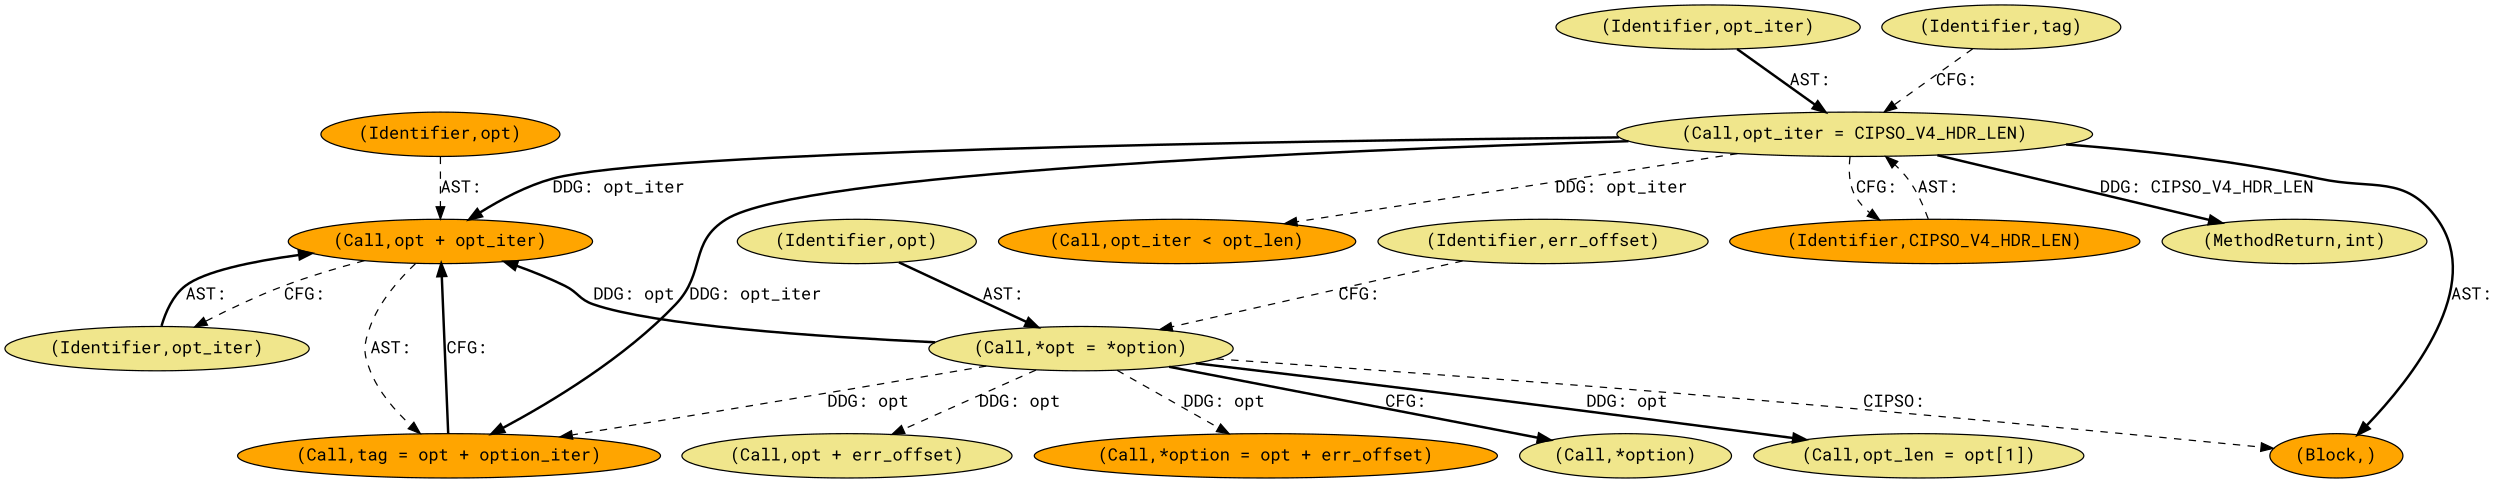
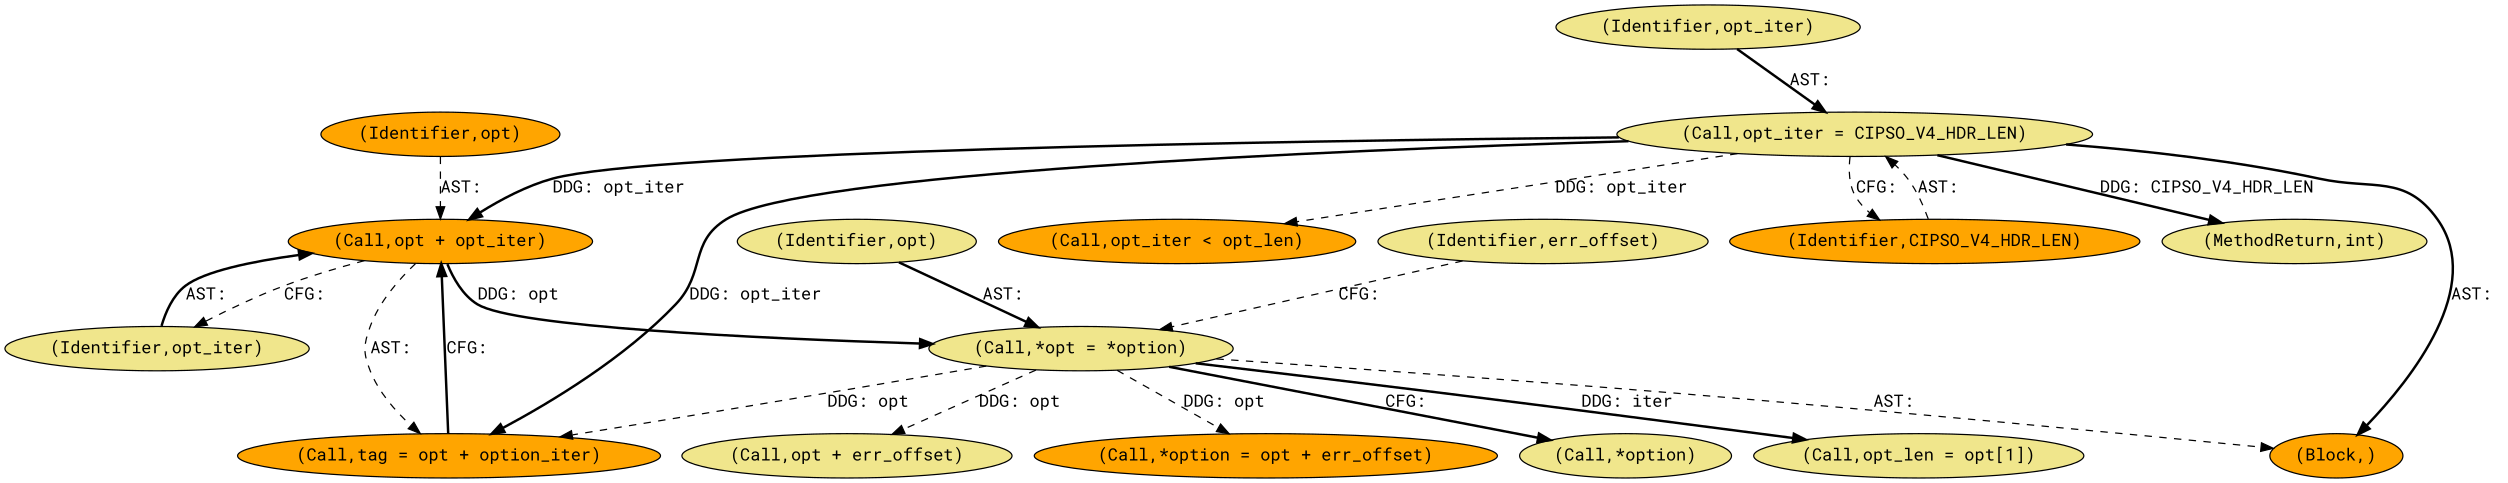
node "(Identifier,tag)": removed
edge "(Call,*opt = *option)" -> "(Call,opt + opt_iter)": reversed
edge "(Call,*opt = *option)" -> "(Call,opt_len = opt[1])": label "DDG: opt" -> "DDG: iter"
edge "(Call,*opt = *option)" -> "(Block,)": label "CIPSO: " -> "AST: "
